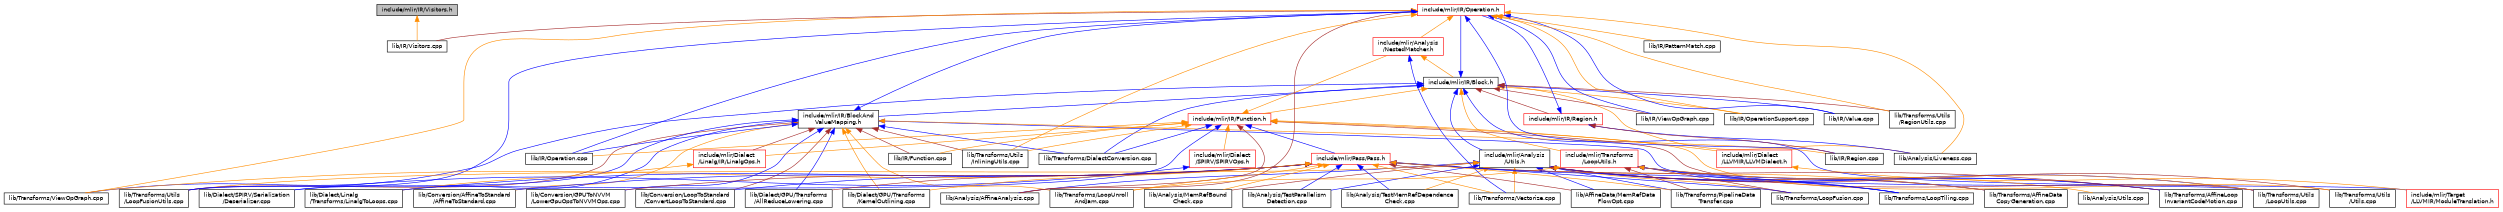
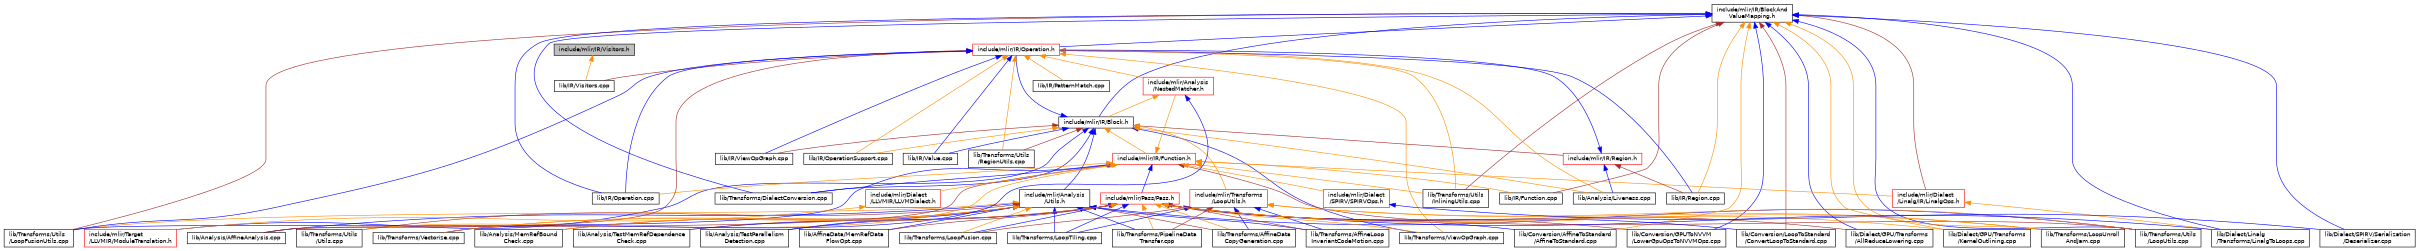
edge "include/mlir/IR/BlockAnd ValueMapping.h" -> "include/mlir/IR/Block.h": reversed
node "lib/Analysis/Utils.cpp": removed
